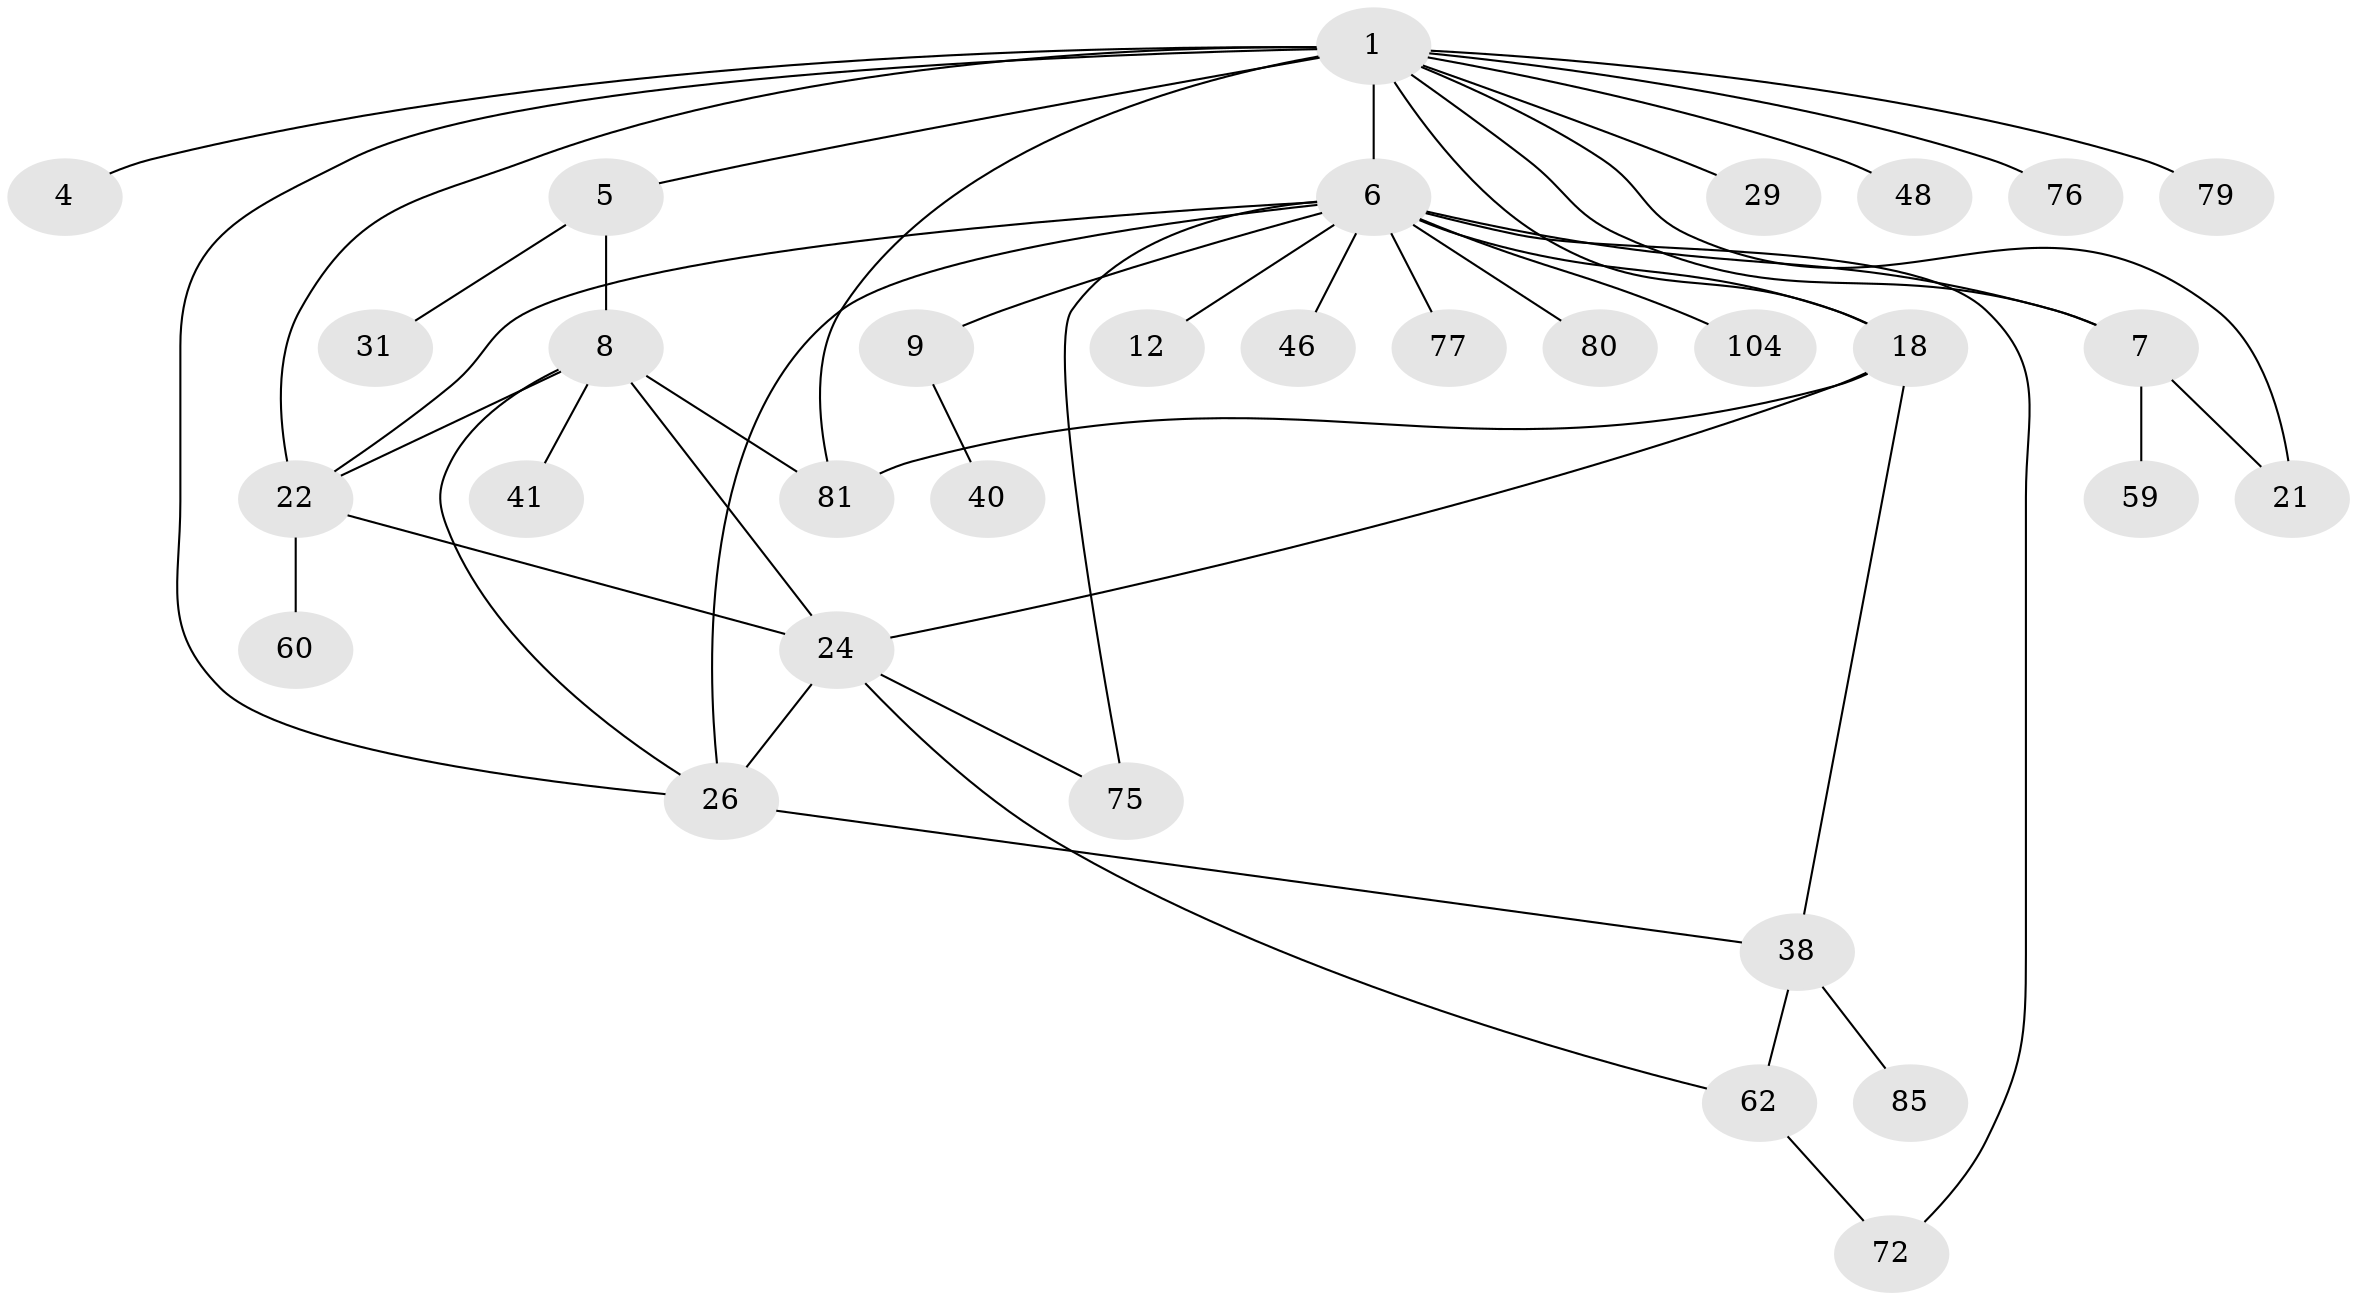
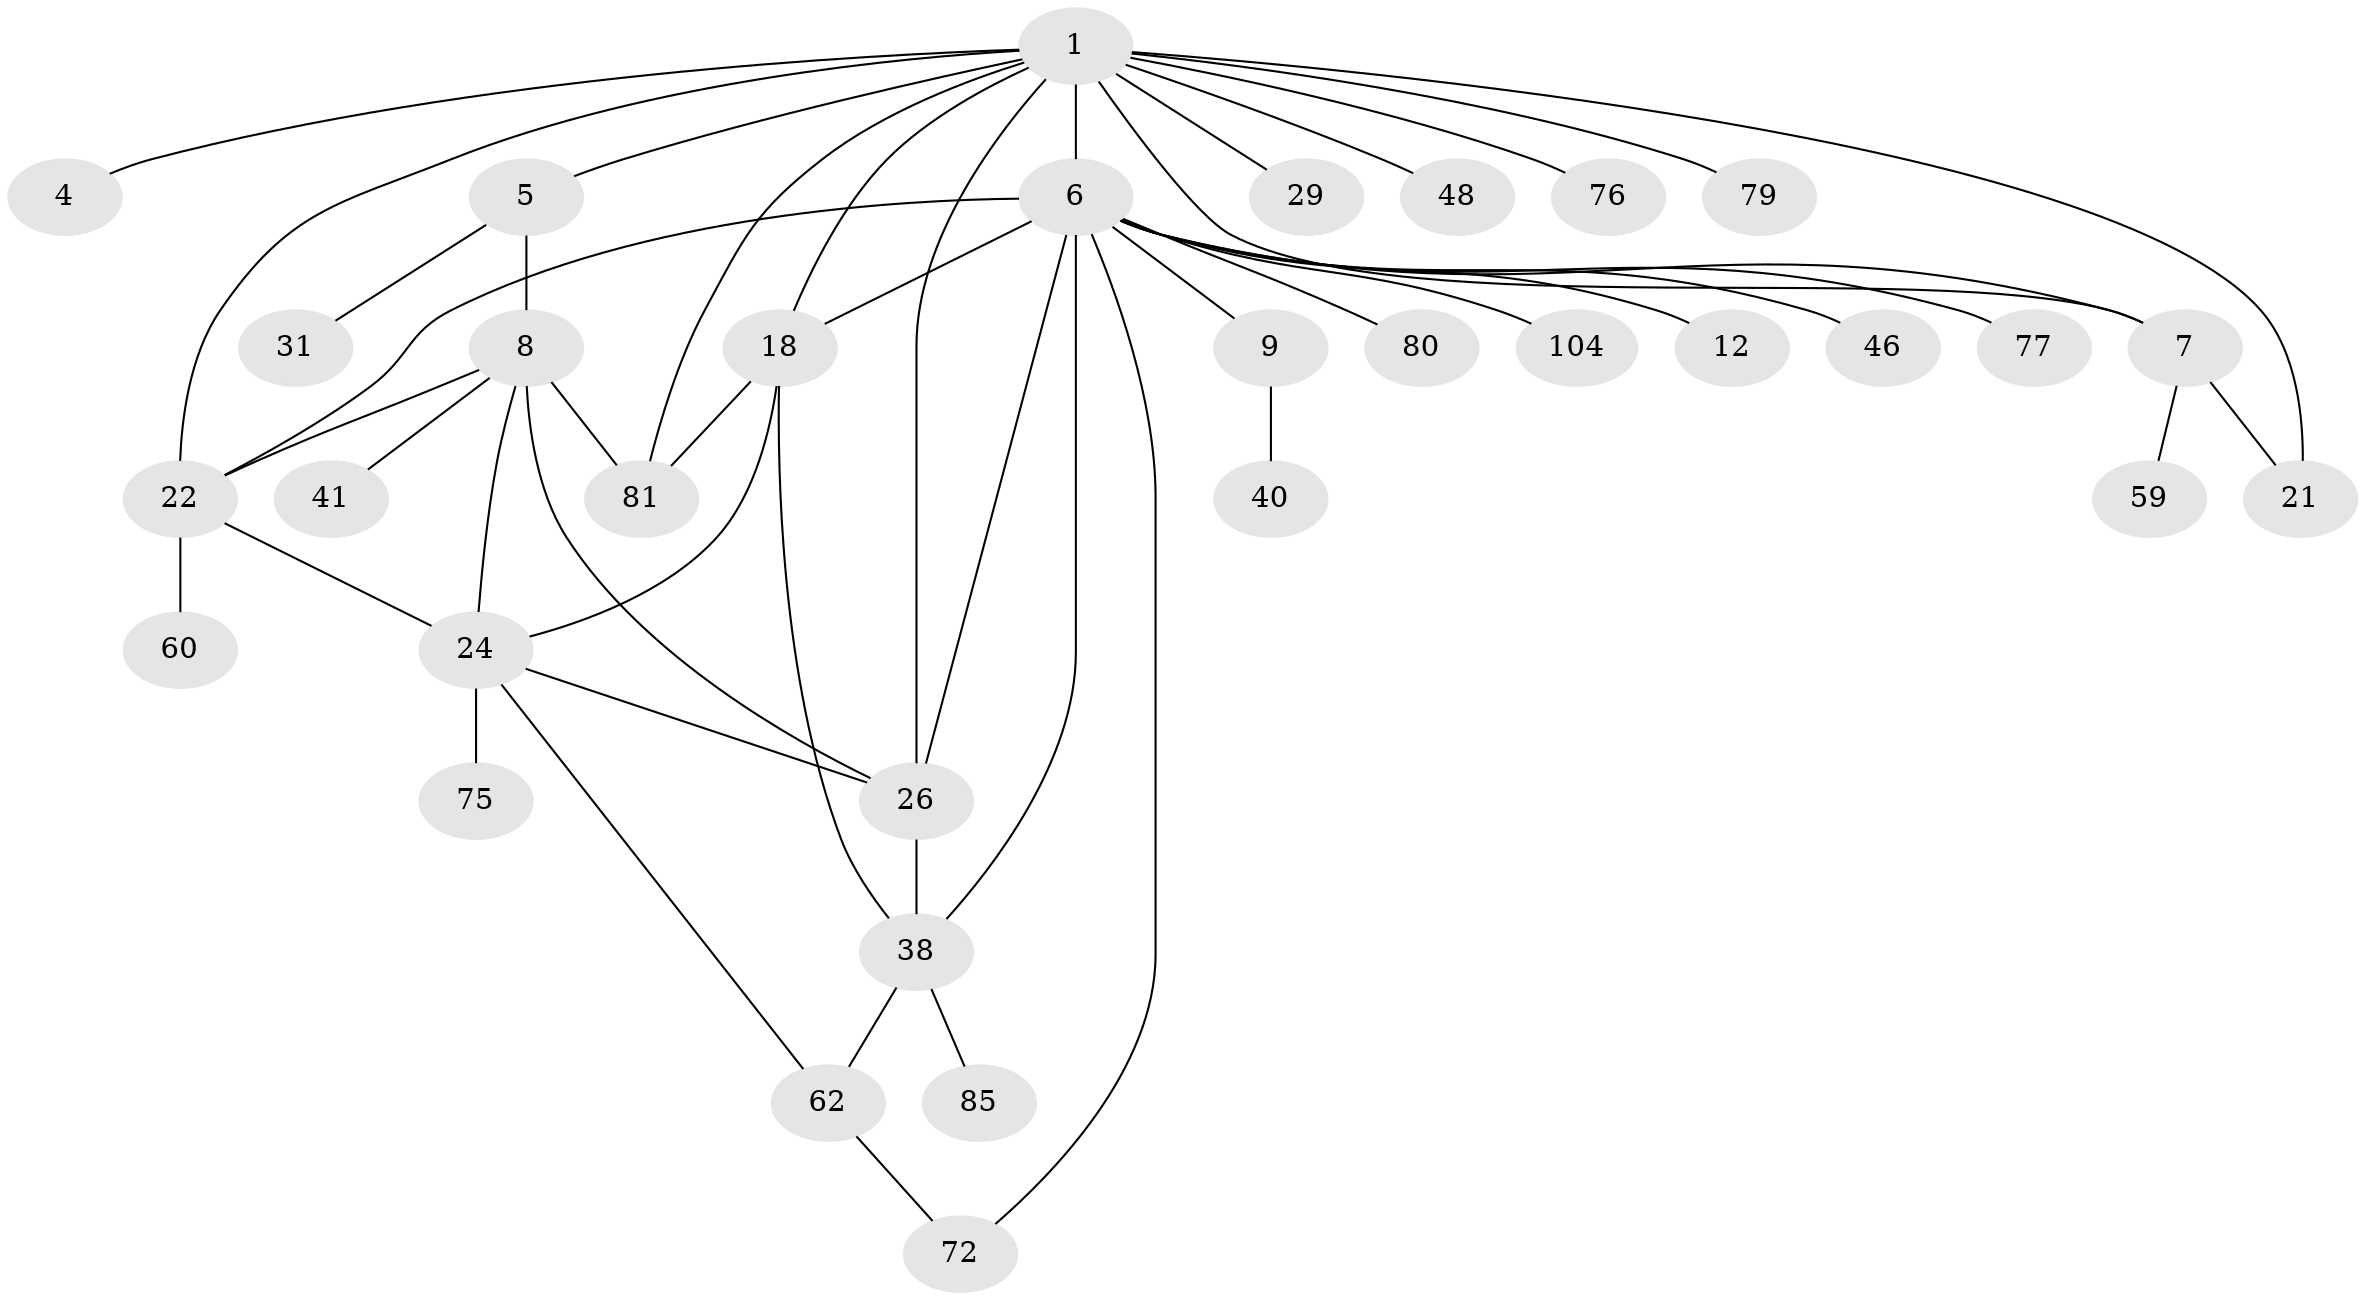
edge "6" -- "75": now "6" -- "38"
